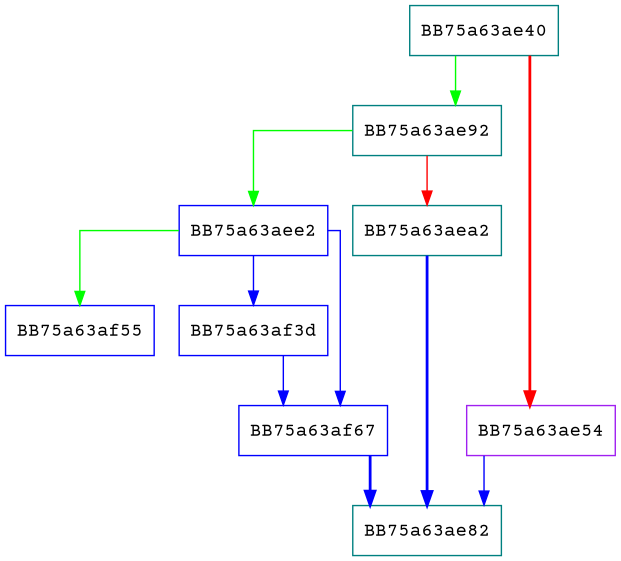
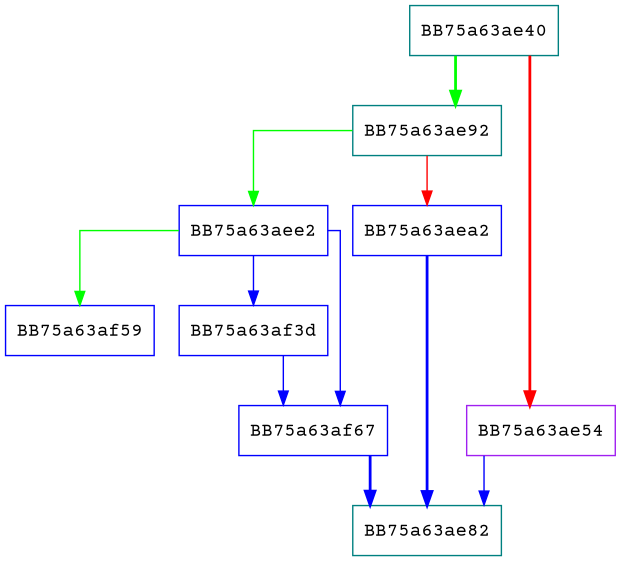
edge "BB75a63ae40" -> "BB75a63ae92": style solid -> bold
node "BB75a63aea2": color teal -> blue
node "BB75a63af55": label "BB75a63af55" -> "BB75a63af59"
